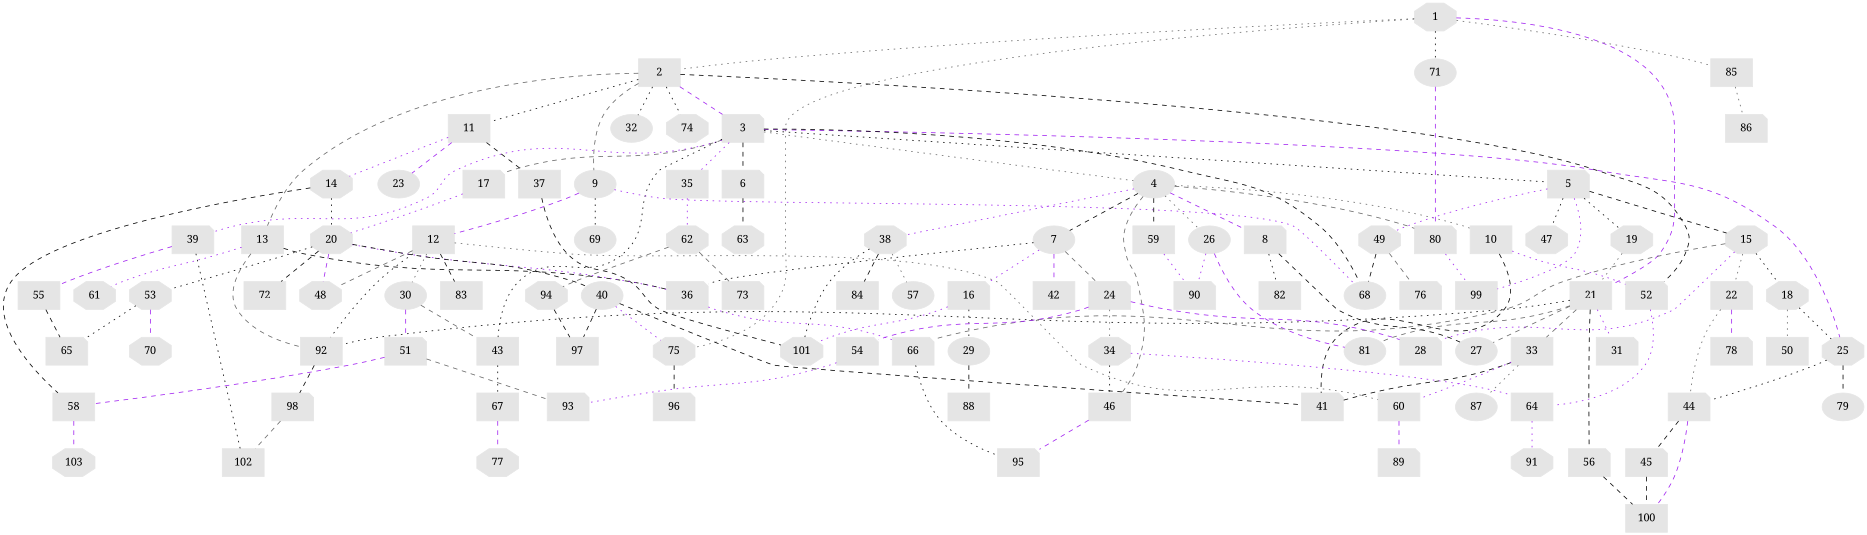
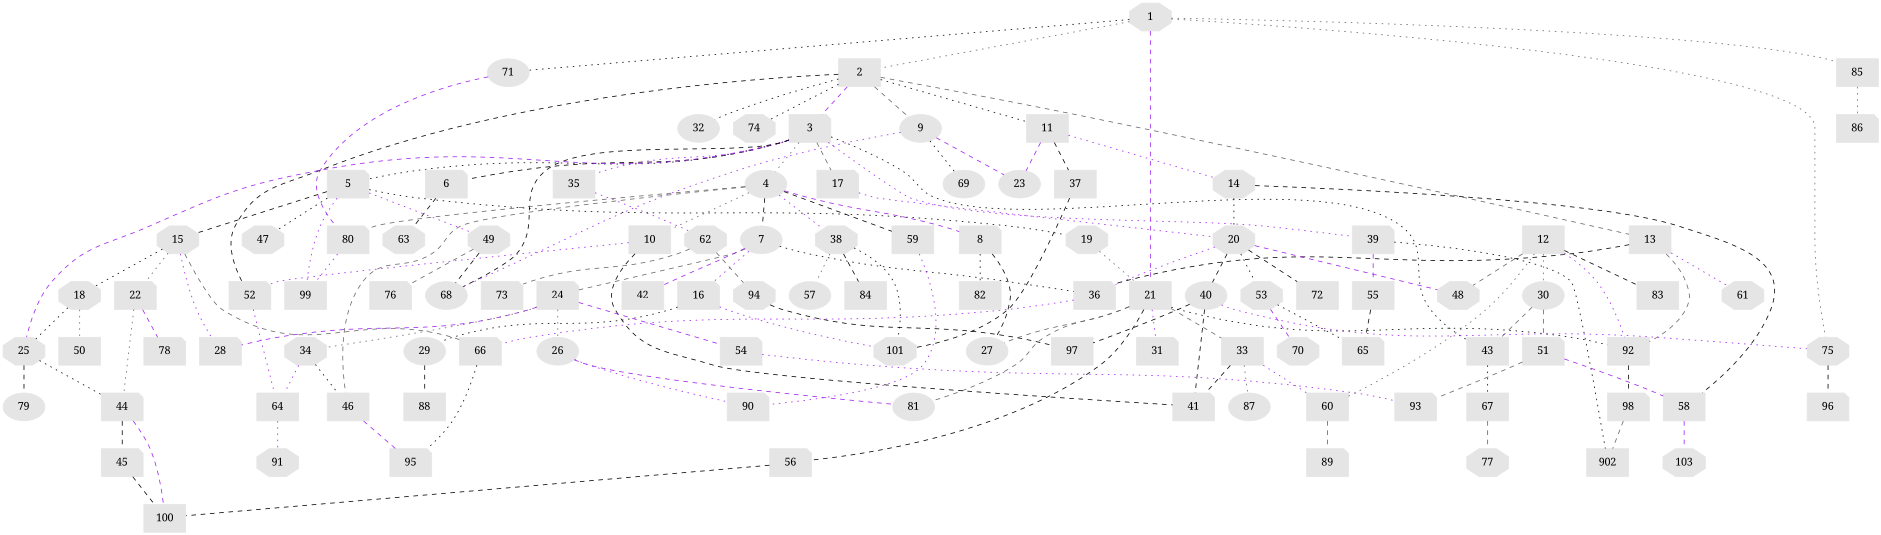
edge "9" -- "12": now "9" -- "23"
edge "4" -- "26": now "24" -- "26"
edge "12" -- "92": color black -> purple
node "102": label "102" -> "902"
